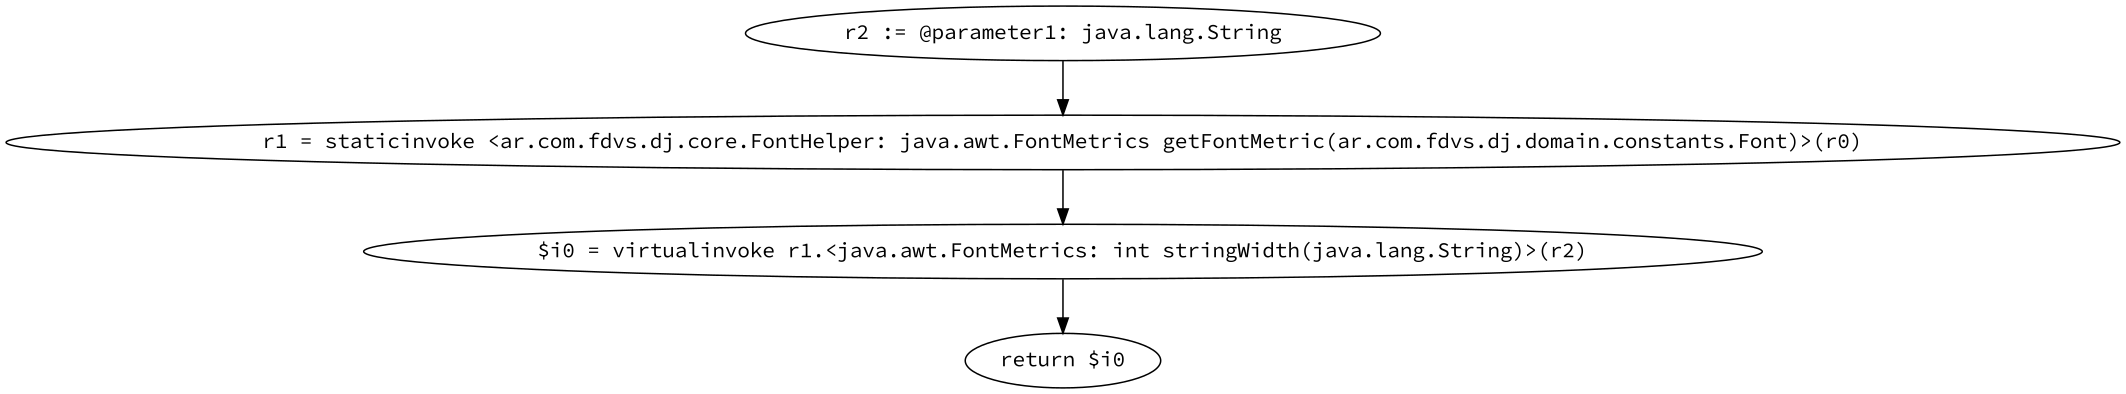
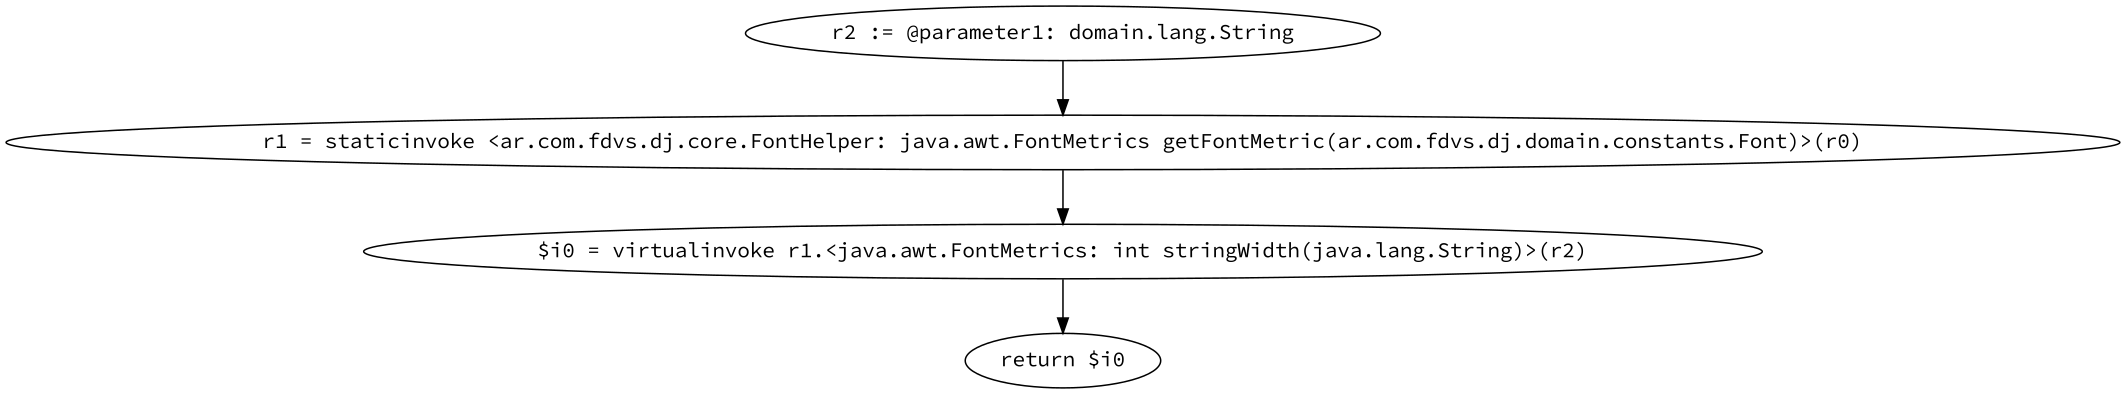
node "r2 := @parameter1: java.lang.String": label "r2 := @parameter1: java.lang.String" -> "r2 := @parameter1: domain.lang.String"
